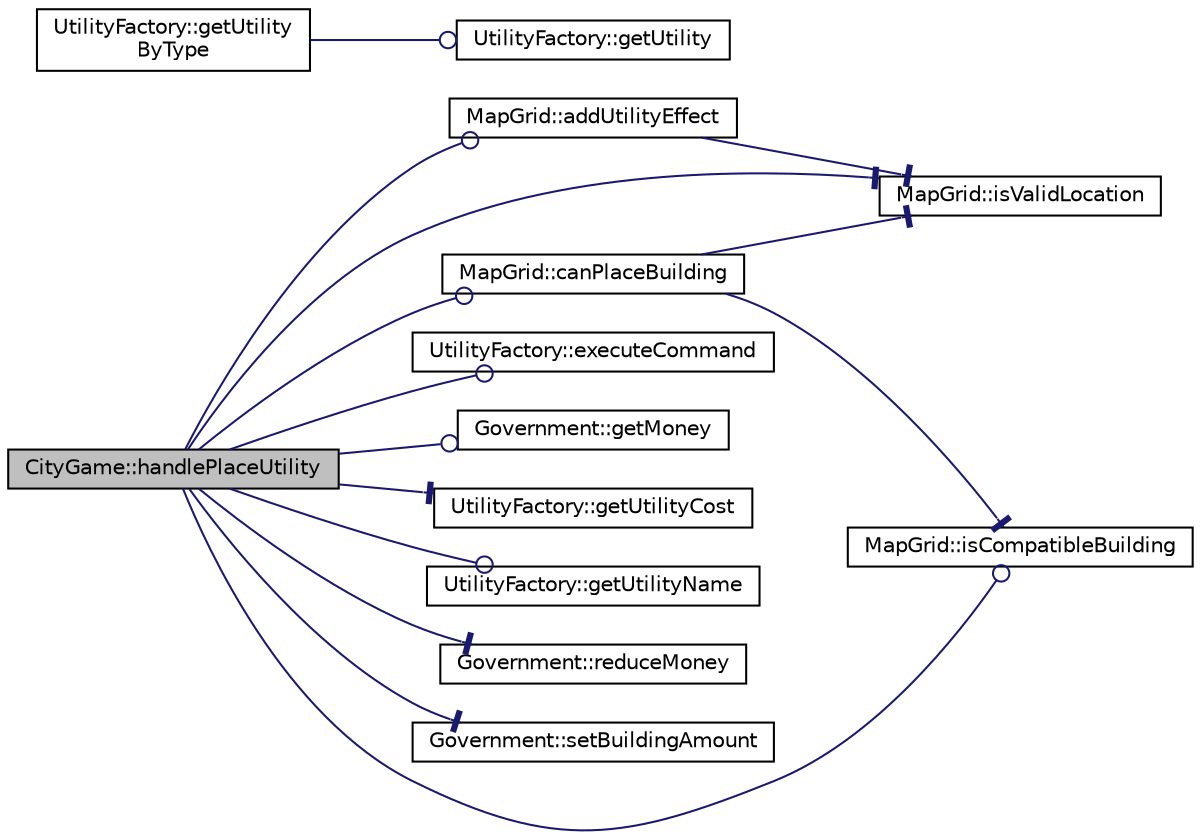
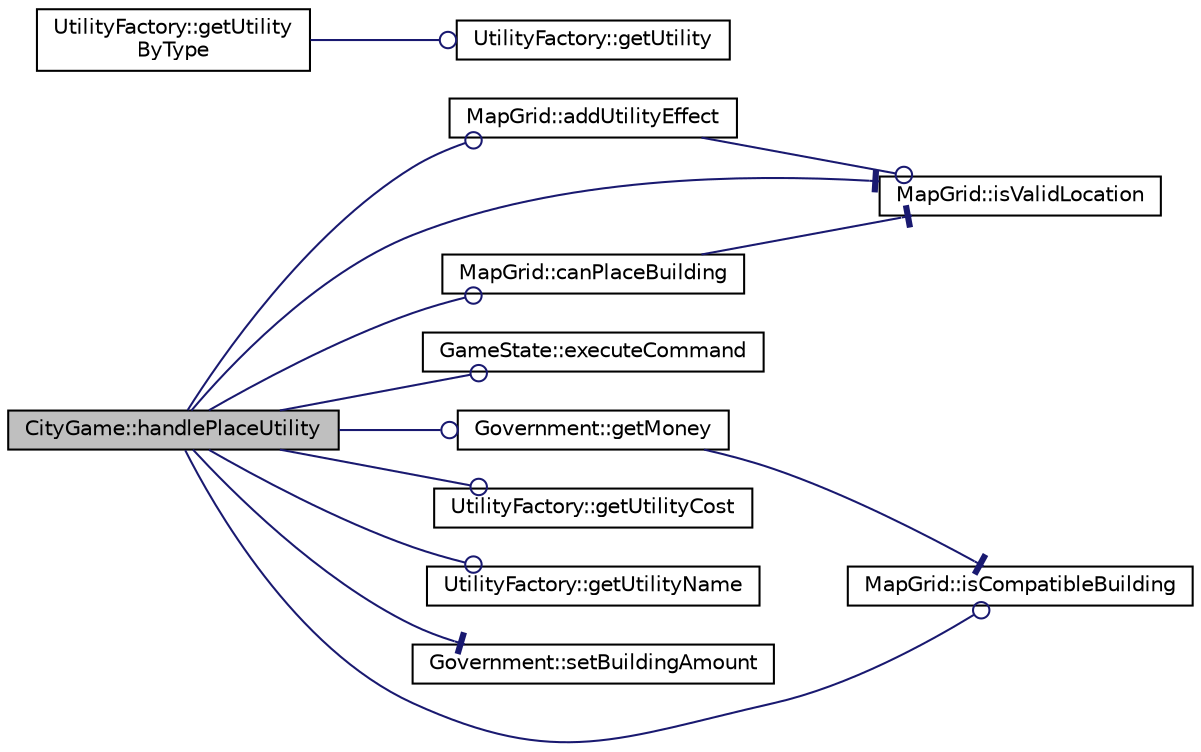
edge "MapGrid::addUtilityEffect" -> "MapGrid::isValidLocation": arrowhead tee -> odot
node "UtilityFactory::executeCommand": label "UtilityFactory::executeCommand" -> "GameState::executeCommand"
edge "MapGrid::canPlaceBuilding" -> "MapGrid::isCompatibleBuilding": now "Government::getMoney" -> "MapGrid::isCompatibleBuilding"
edge "CityGame::handlePlaceUtility" -> "UtilityFactory::getUtilityCost": arrowhead tee -> odot
node "Government::reduceMoney": removed
